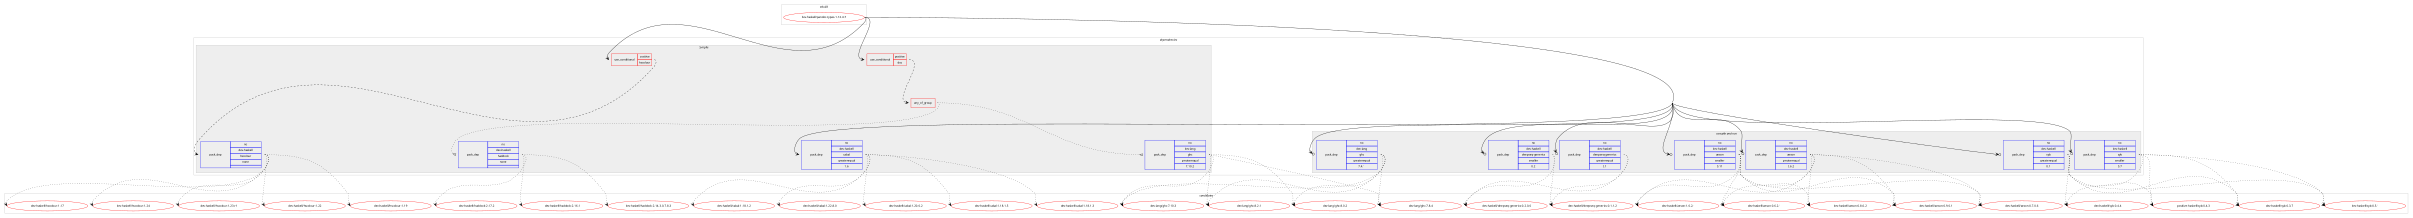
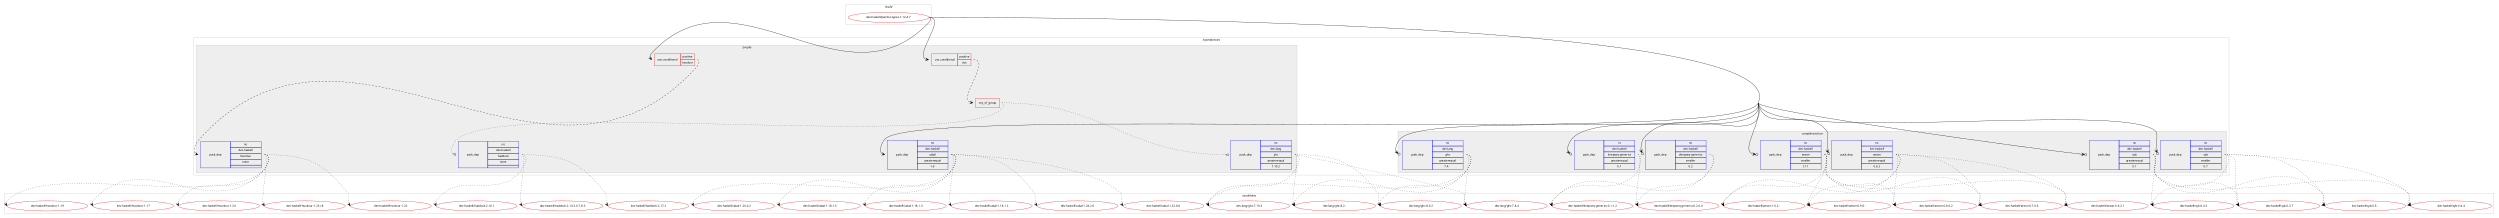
node "dev-haskell/hscolour-1.23-r1": label "dev-haskell/hscolour-1.23-r1" -> "dev-haskell/hscolour-1.23-r8"
node "dev-haskell/cabal-1.24.2.0": added
node "positive-haskell/syb-0.4.3": label "positive-haskell/syb-0.4.3" -> "dev-haskell/syb-0.4.3"
